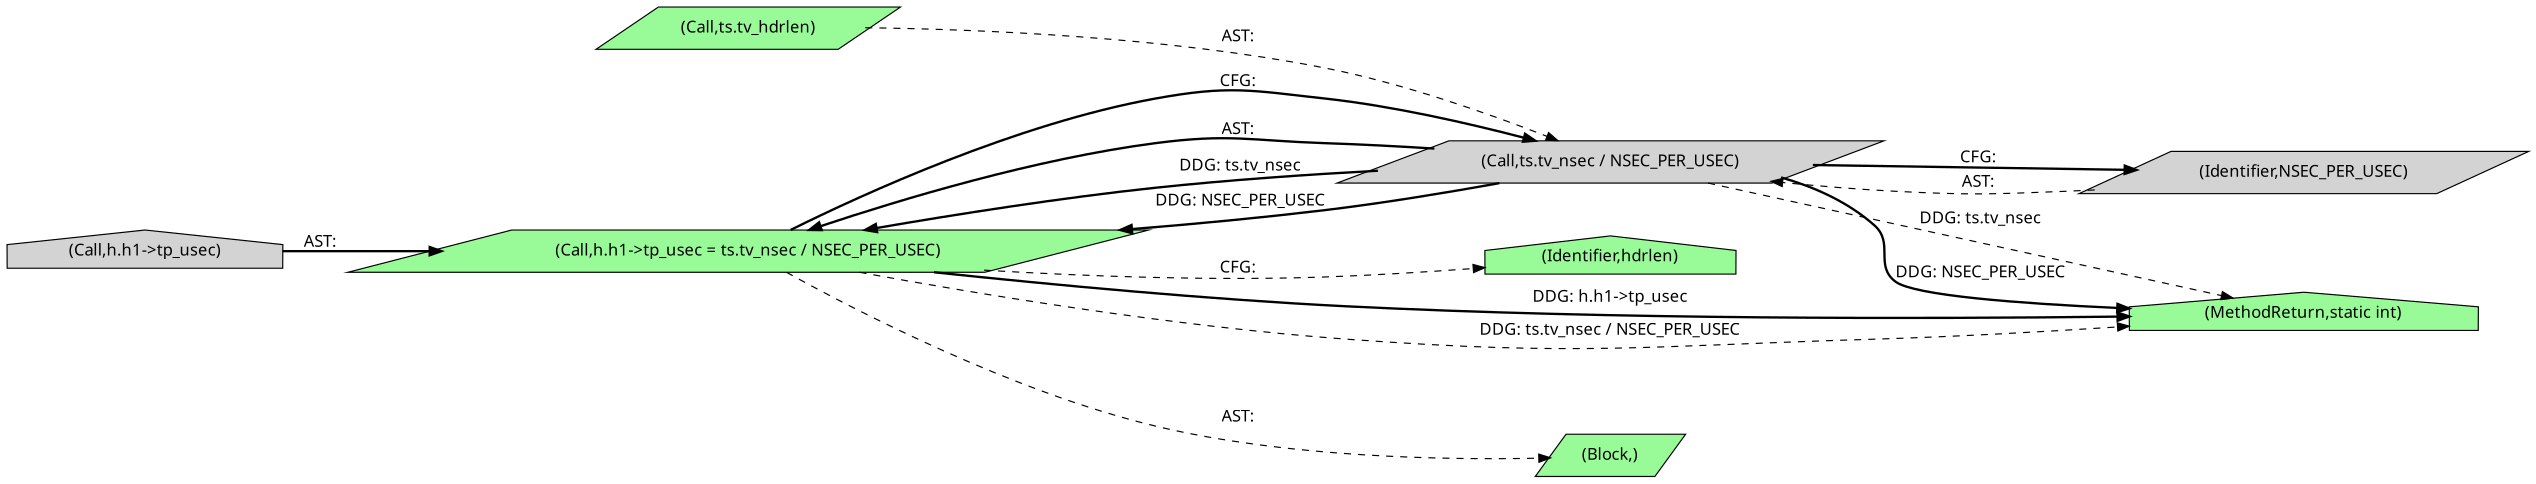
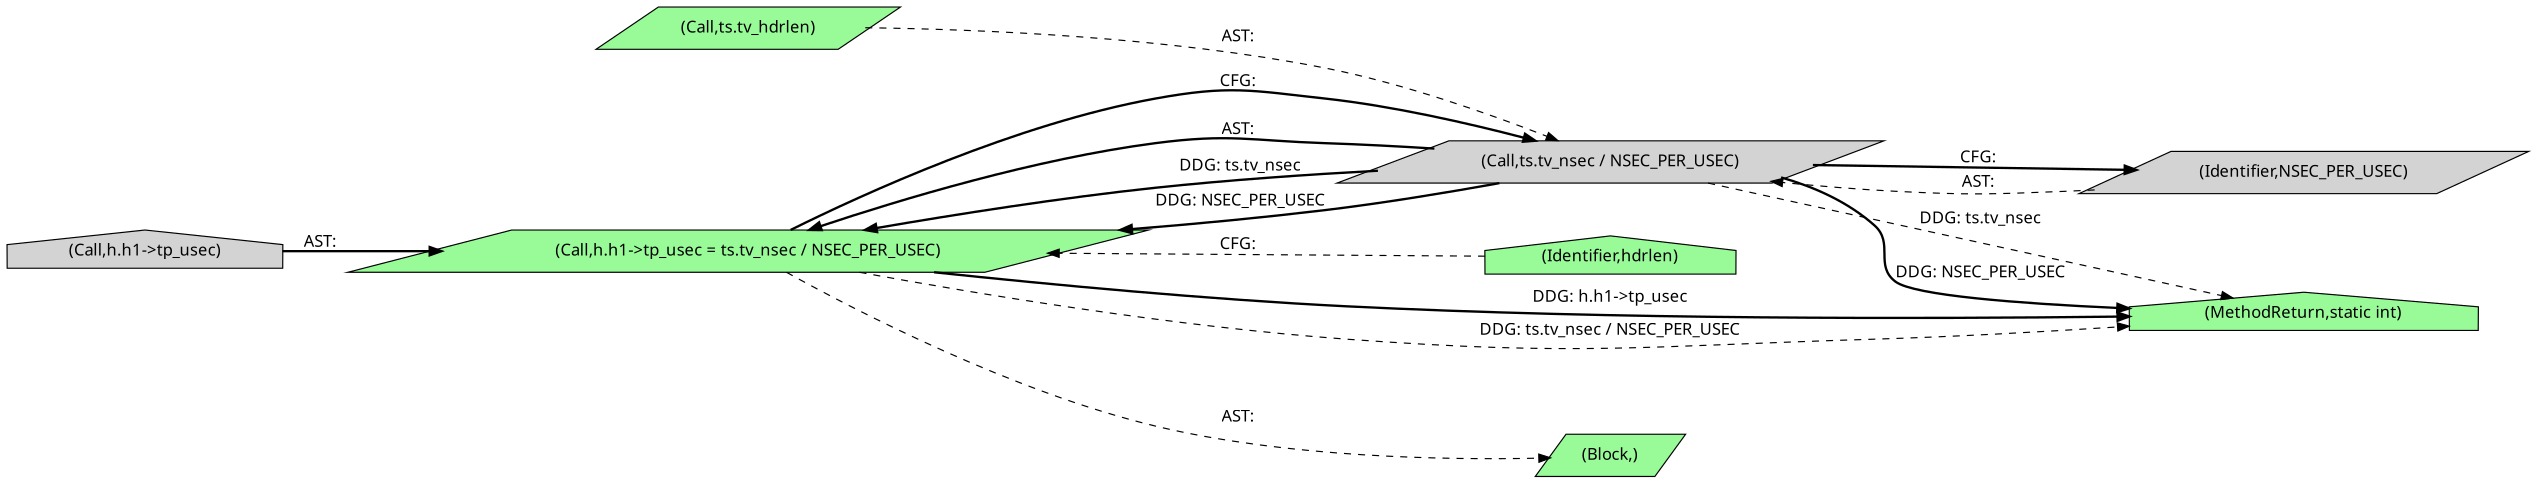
edge "(Call,h.h1->tp_usec = ts.tv_nsec / NSEC_PER_USEC)" -> "(Identifier,hdrlen)": reversed
